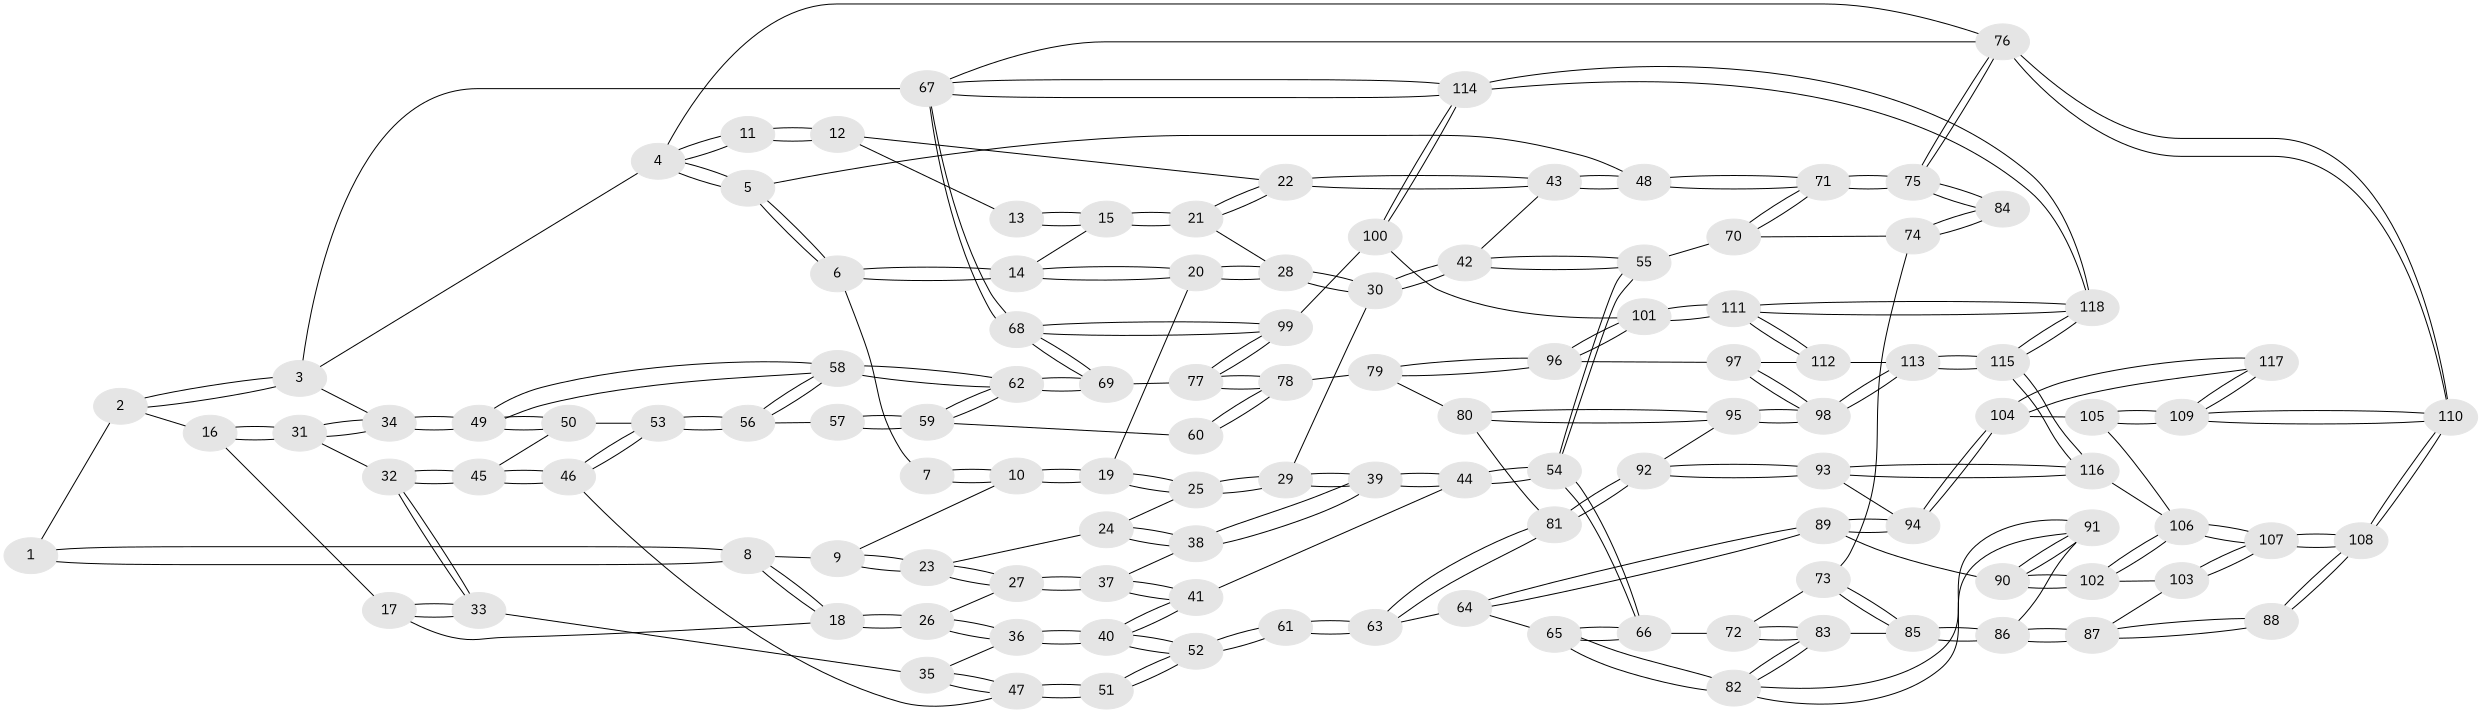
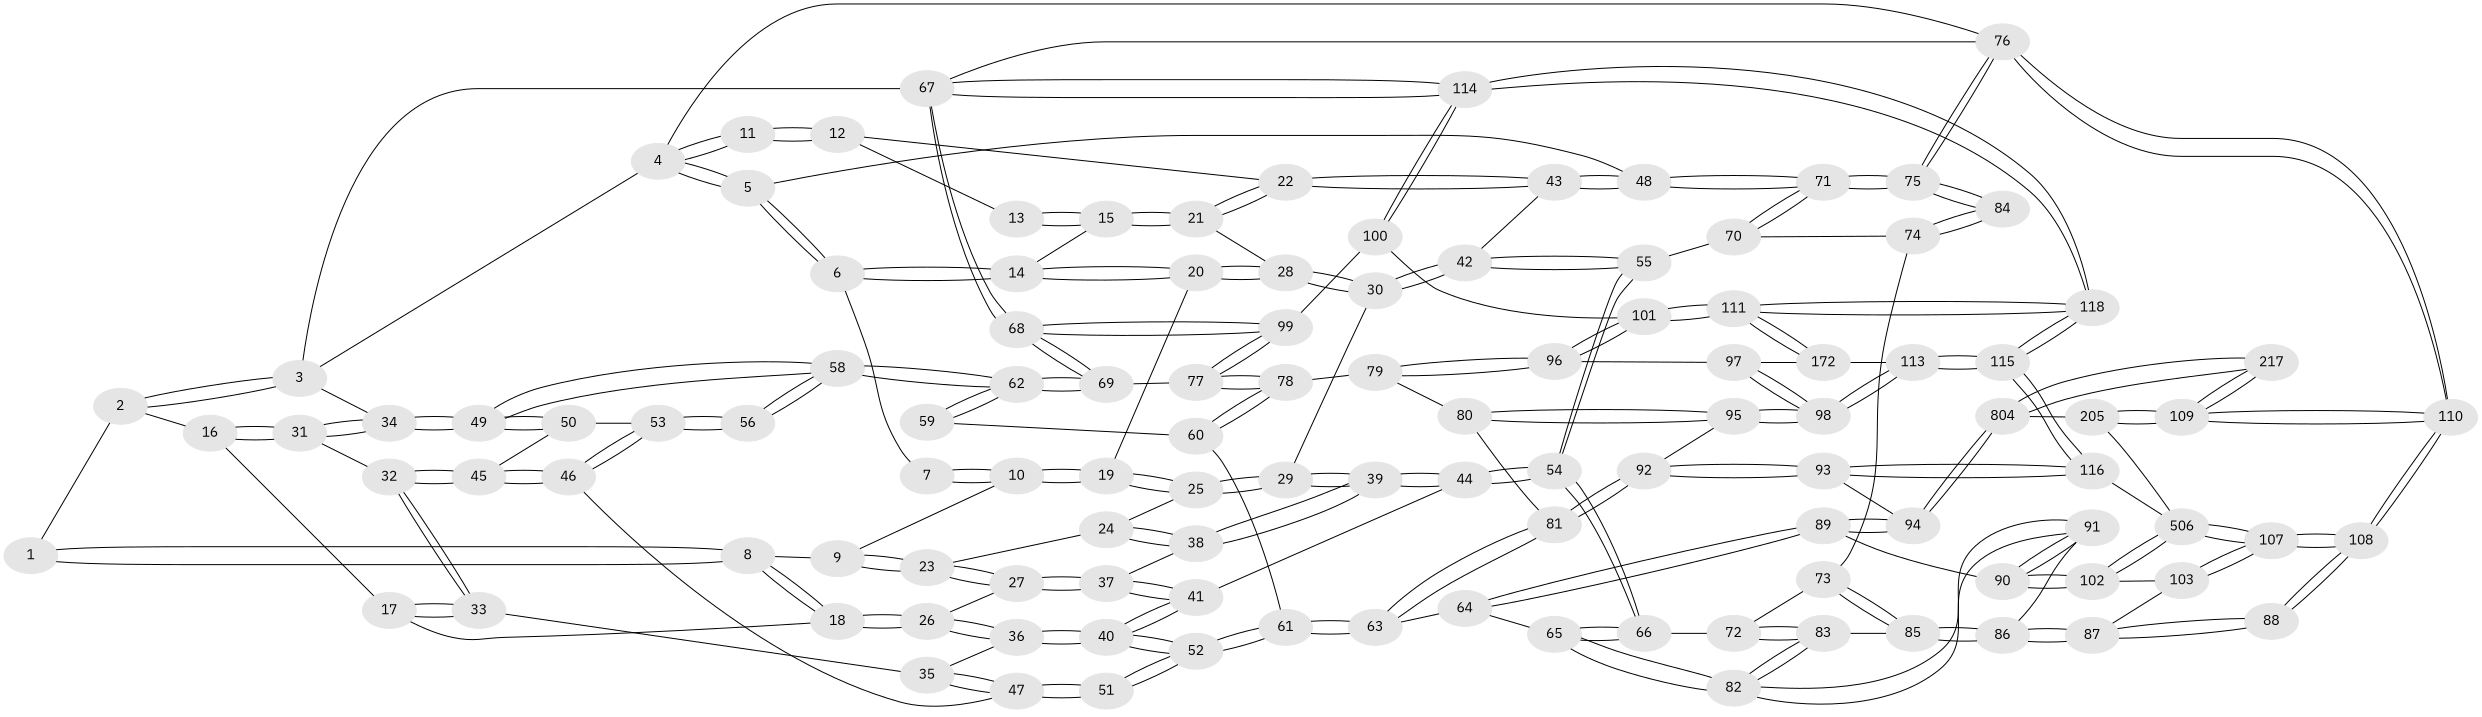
node "112": label "112" -> "172"
node "117": label "117" -> "217"
node "104": label "104" -> "804"
node "105": label "105" -> "205"
node "57": removed
edge "60" -- "61": added
node "106": label "106" -> "506"
